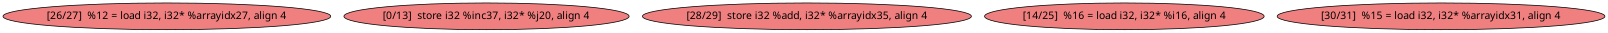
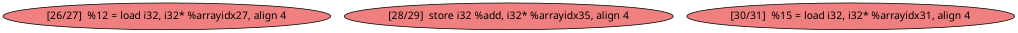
node "[0/13]  store i32 %inc37, i32* %j20, align 4": removed
node "[14/25]  %16 = load i32, i32* %i16, align 4": removed
